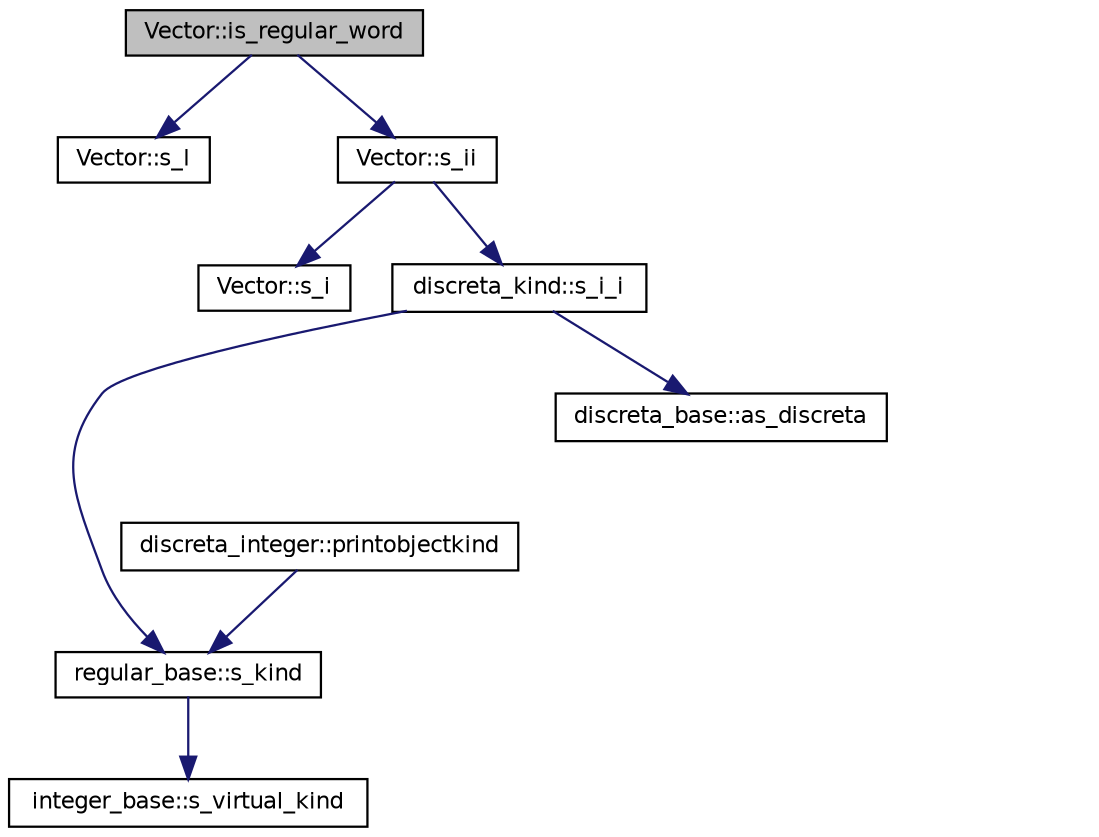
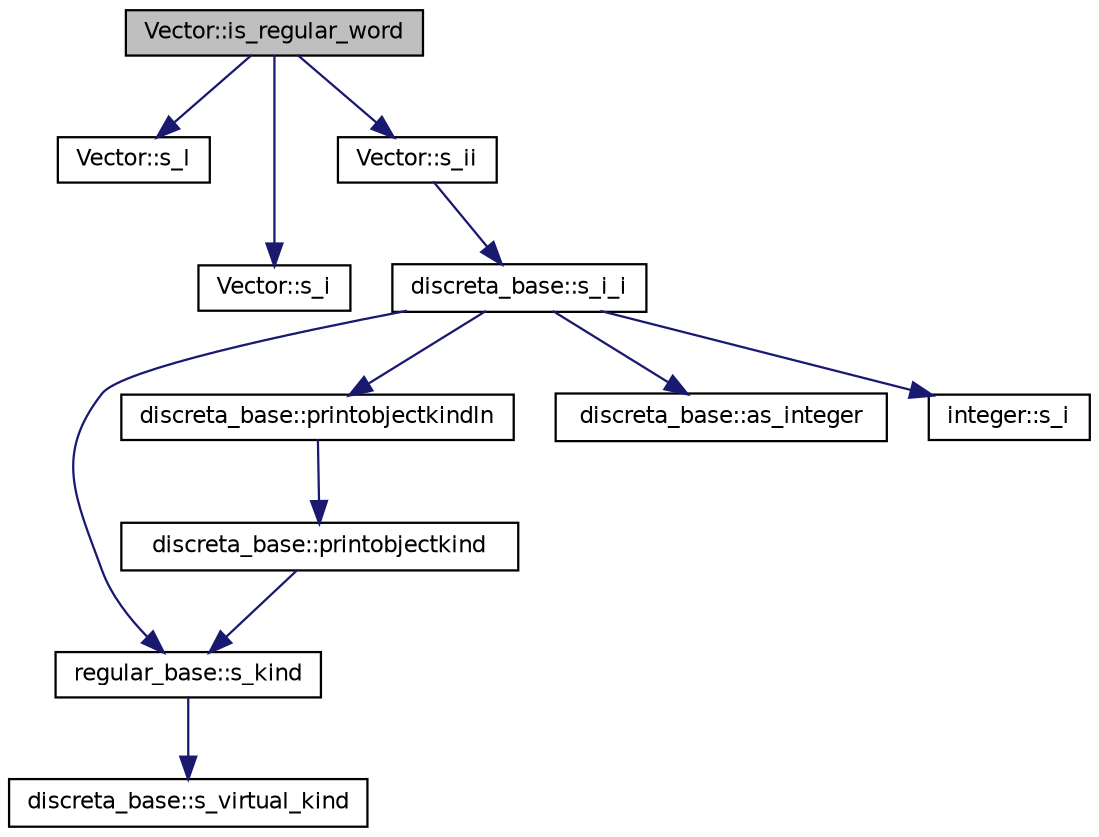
edge "Vector::s_ii" -> "Vector::s_i": now "Vector::is_regular_word" -> "Vector::s_i"
node "discreta_kind::s_i_i": label "discreta_kind::s_i_i" -> "discreta_base::s_i_i"
node "discreta_base::printobjectkindln": added
node "discreta_base::as_discreta": label "discreta_base::as_discreta" -> "discreta_base::as_integer"
node "integer::s_i": added
node "discreta_integer::printobjectkind": label "discreta_integer::printobjectkind" -> "discreta_base::printobjectkind"
node "integer_base::s_virtual_kind": label "integer_base::s_virtual_kind" -> "discreta_base::s_virtual_kind"
